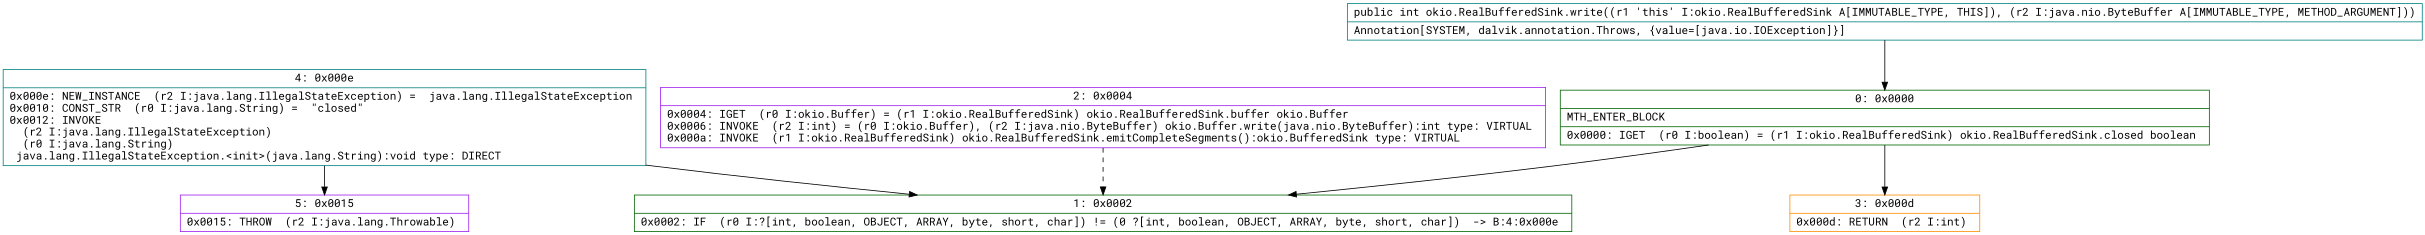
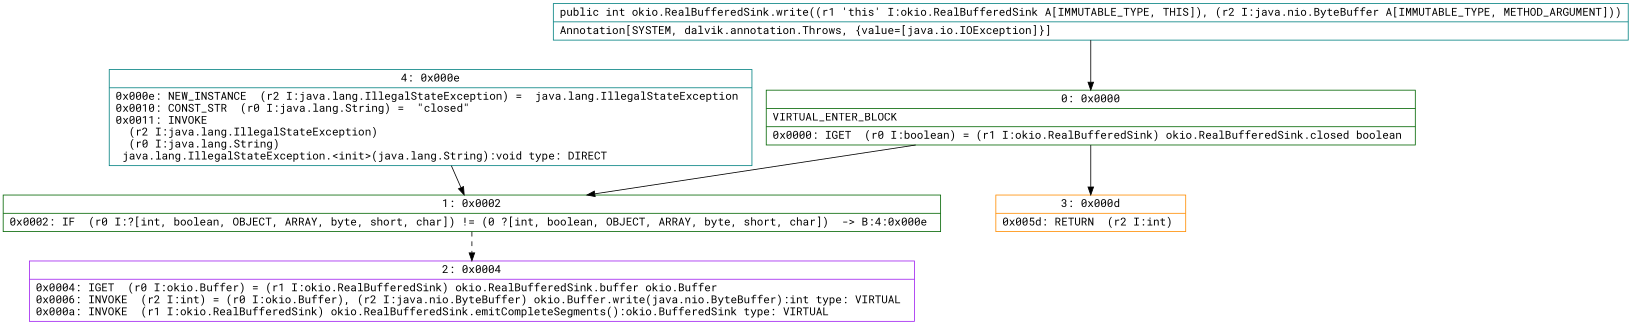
node "0: 0x0000": text "MTH_ENTER_BLOCK" -> "VIRTUAL_ENTER_BLOCK"
node "4: 0x000e": text "0x0012: INVOKE" -> "0x0011: INVOKE"
edge "2: 0x0004" -> "1: 0x0002": reversed
node "5: 0x0015": removed
node "3: 0x000d": text "0x000d: RETURN  (r2 I:int)" -> "0x005d: RETURN  (r2 I:int)"
